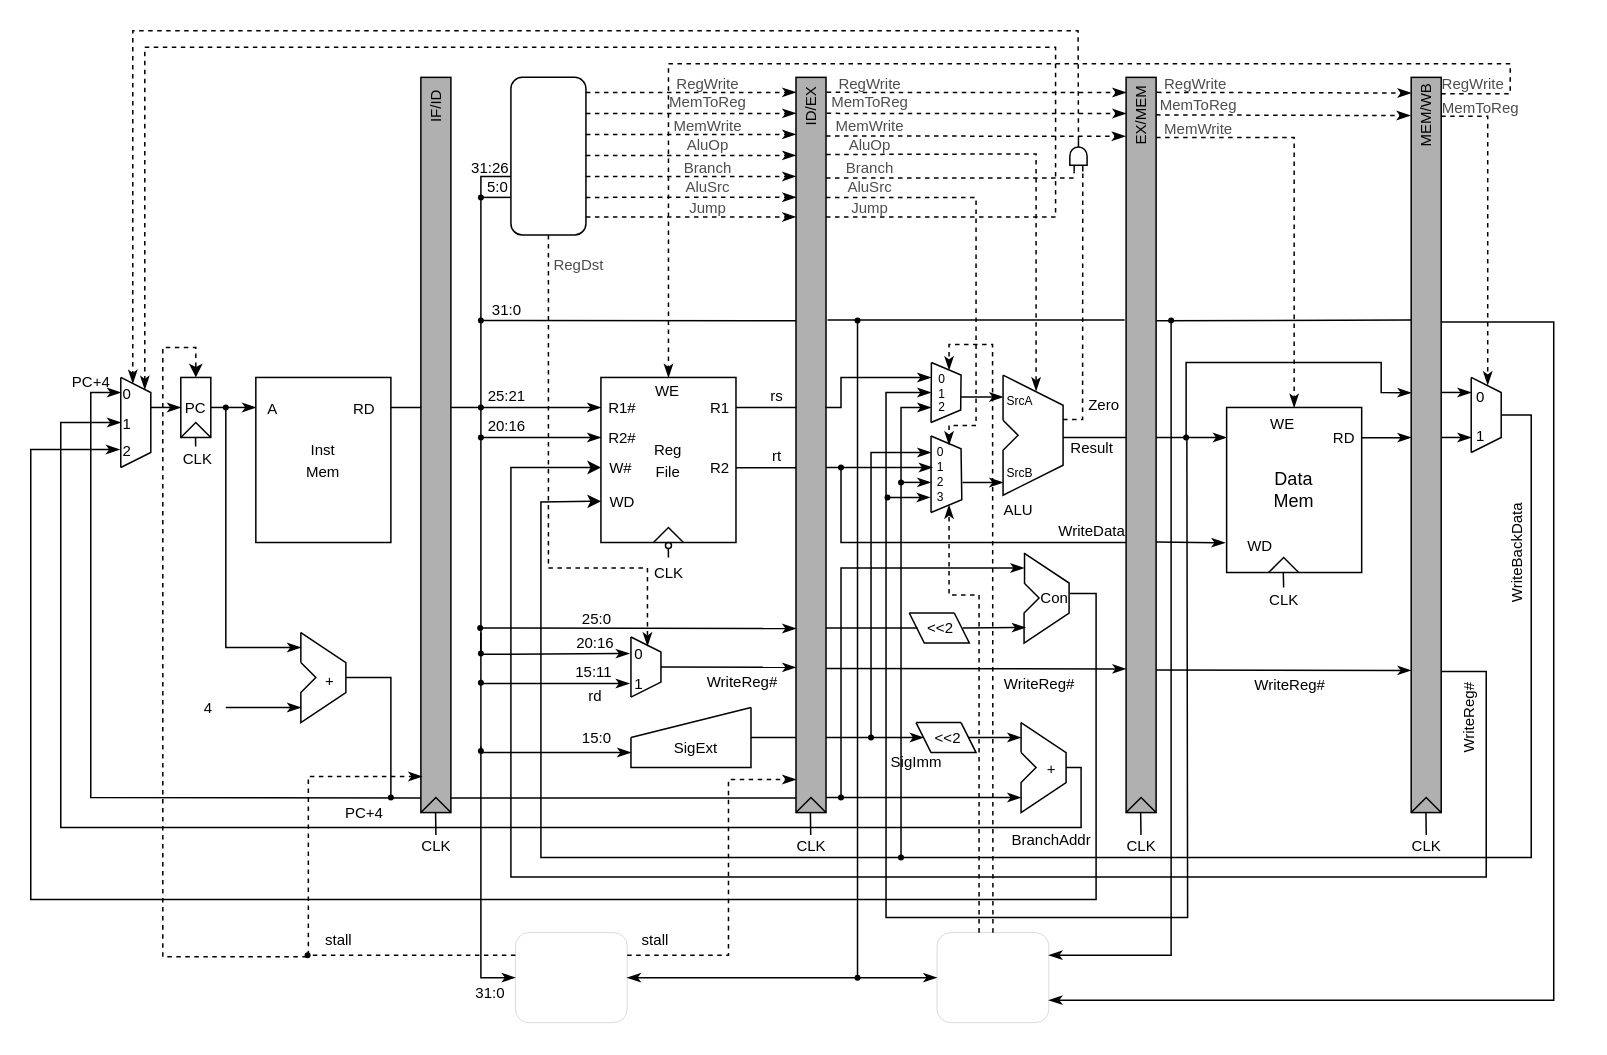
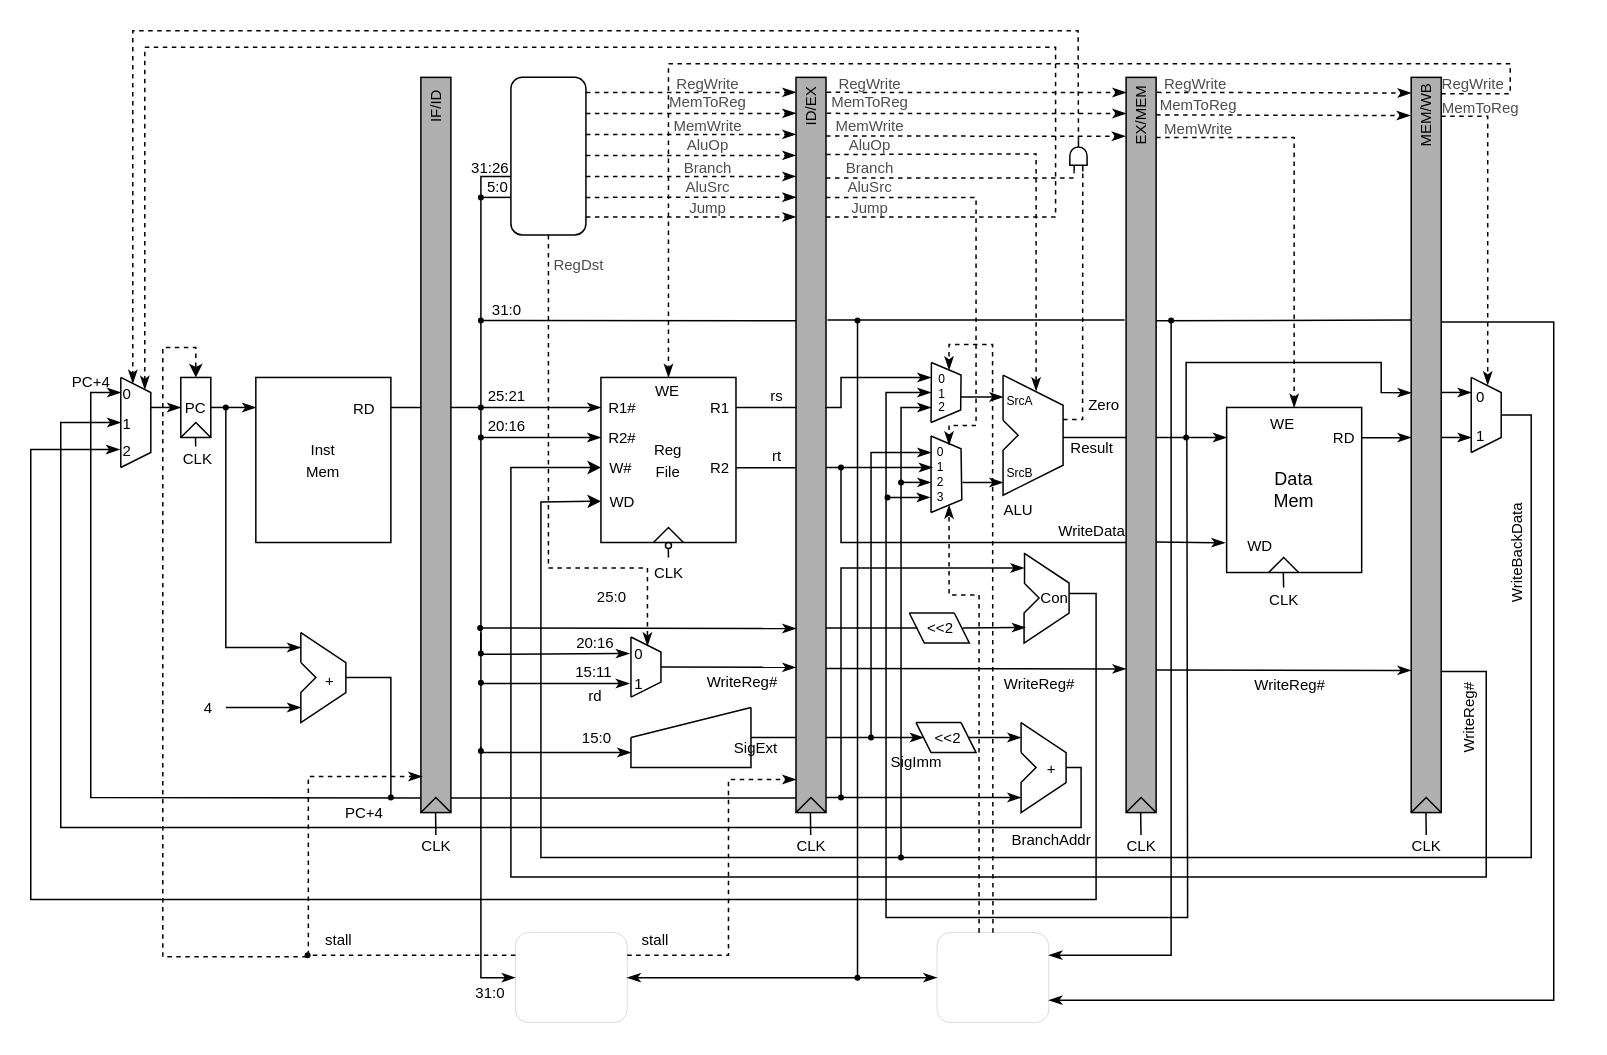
node "A": removed
node "25:0": moved (596, 619) -> (611, 596)
node "SigExt": moved (695, 748) -> (755, 748)
